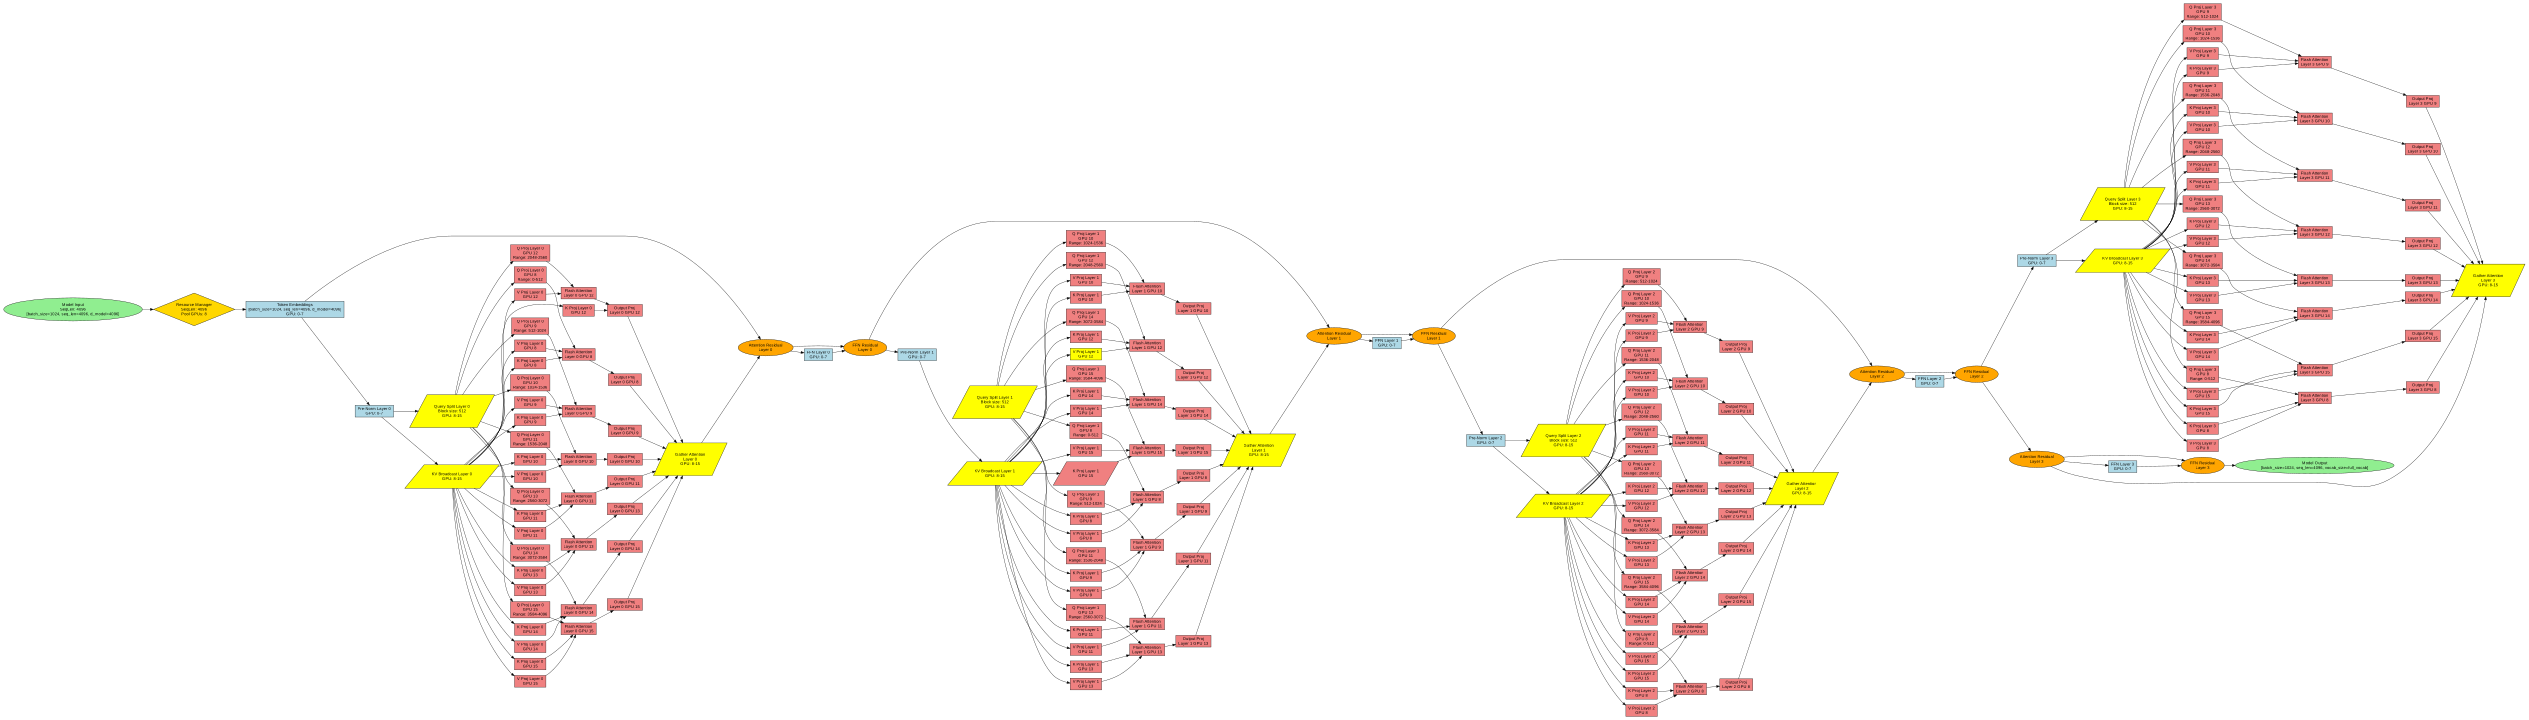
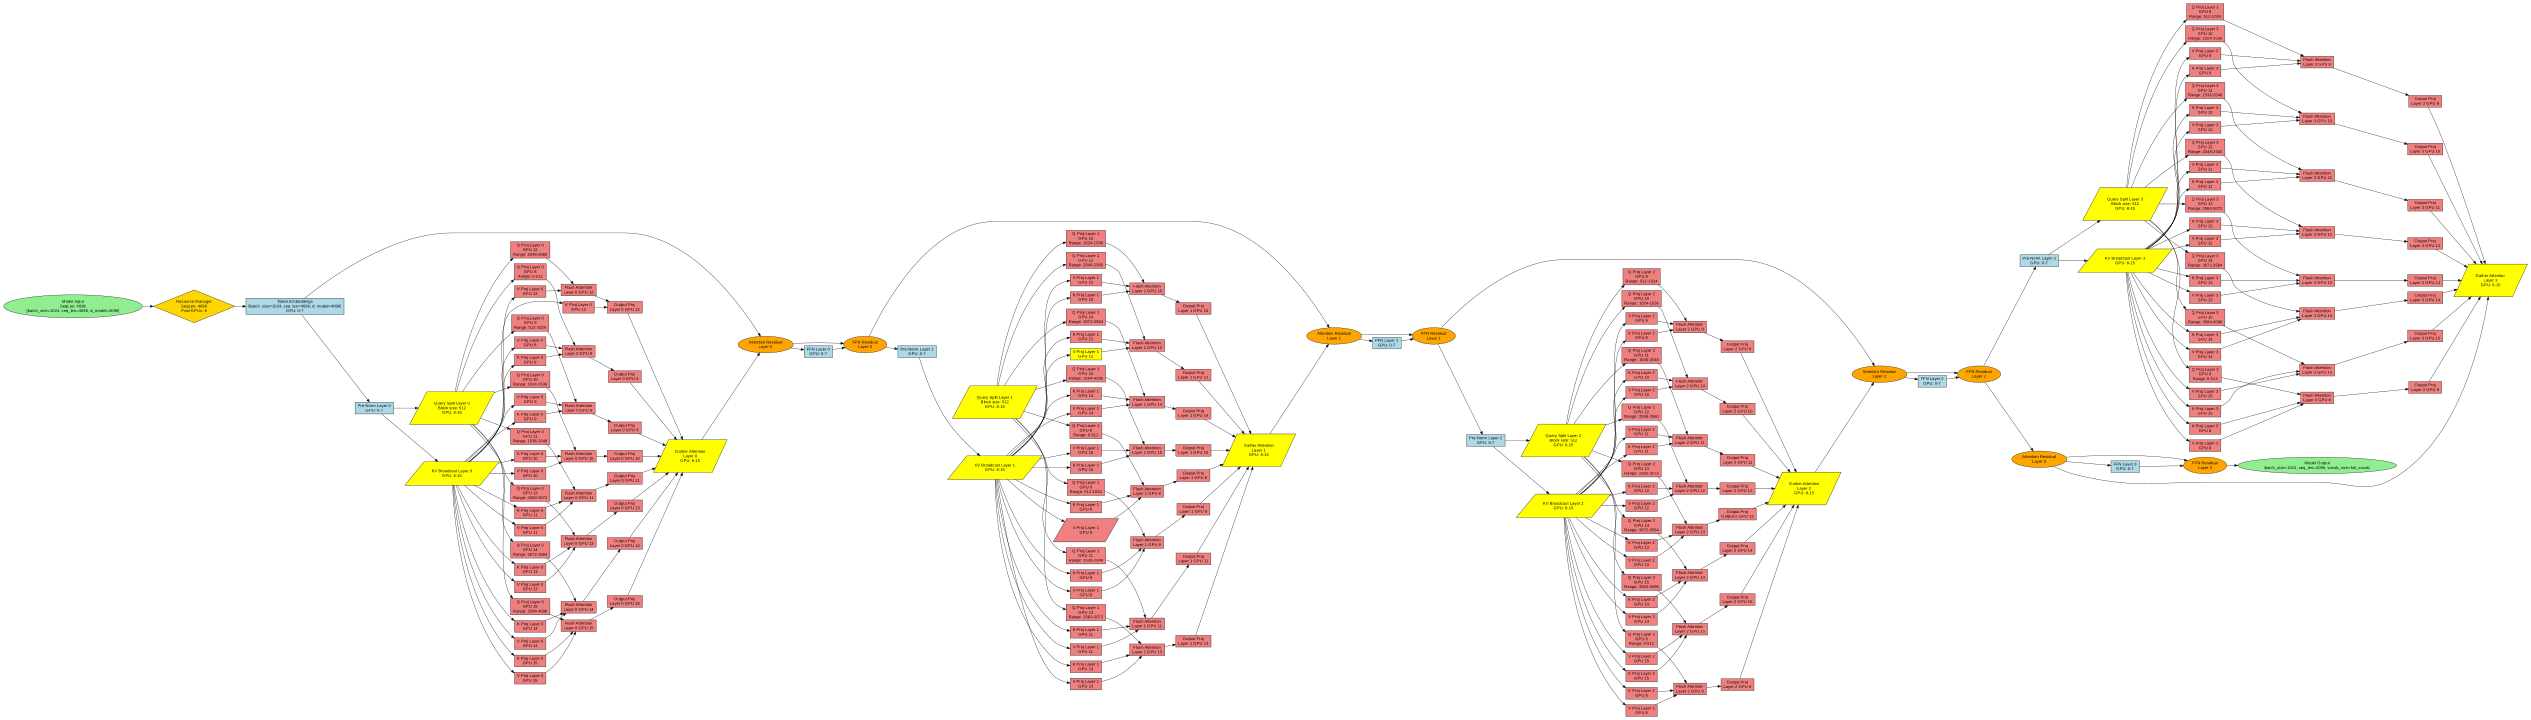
node "K Proj Layer 1 GPU 15": shape parallelogram -> box
node "Output Proj Layer 2 GPU 13": label "Output Proj Layer 2 GPU 13" -> "Output Proj Output 2 GPU 13"
node "V Proj Layer 1 GPU 8": shape box -> parallelogram
